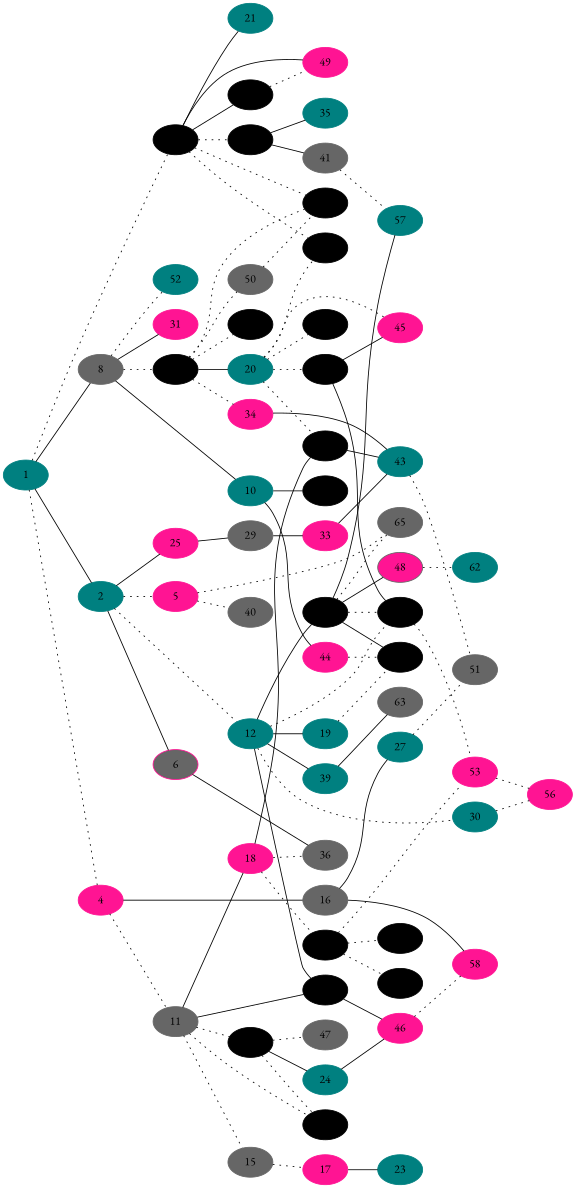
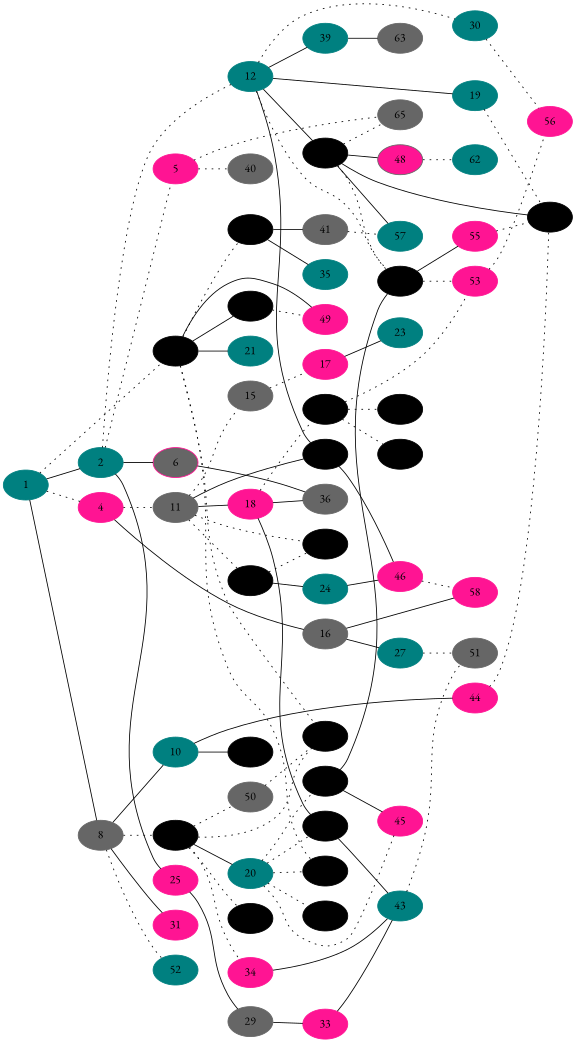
node "55": added
edge "36" -- "18": style dotted -> solid
node "47": removed
